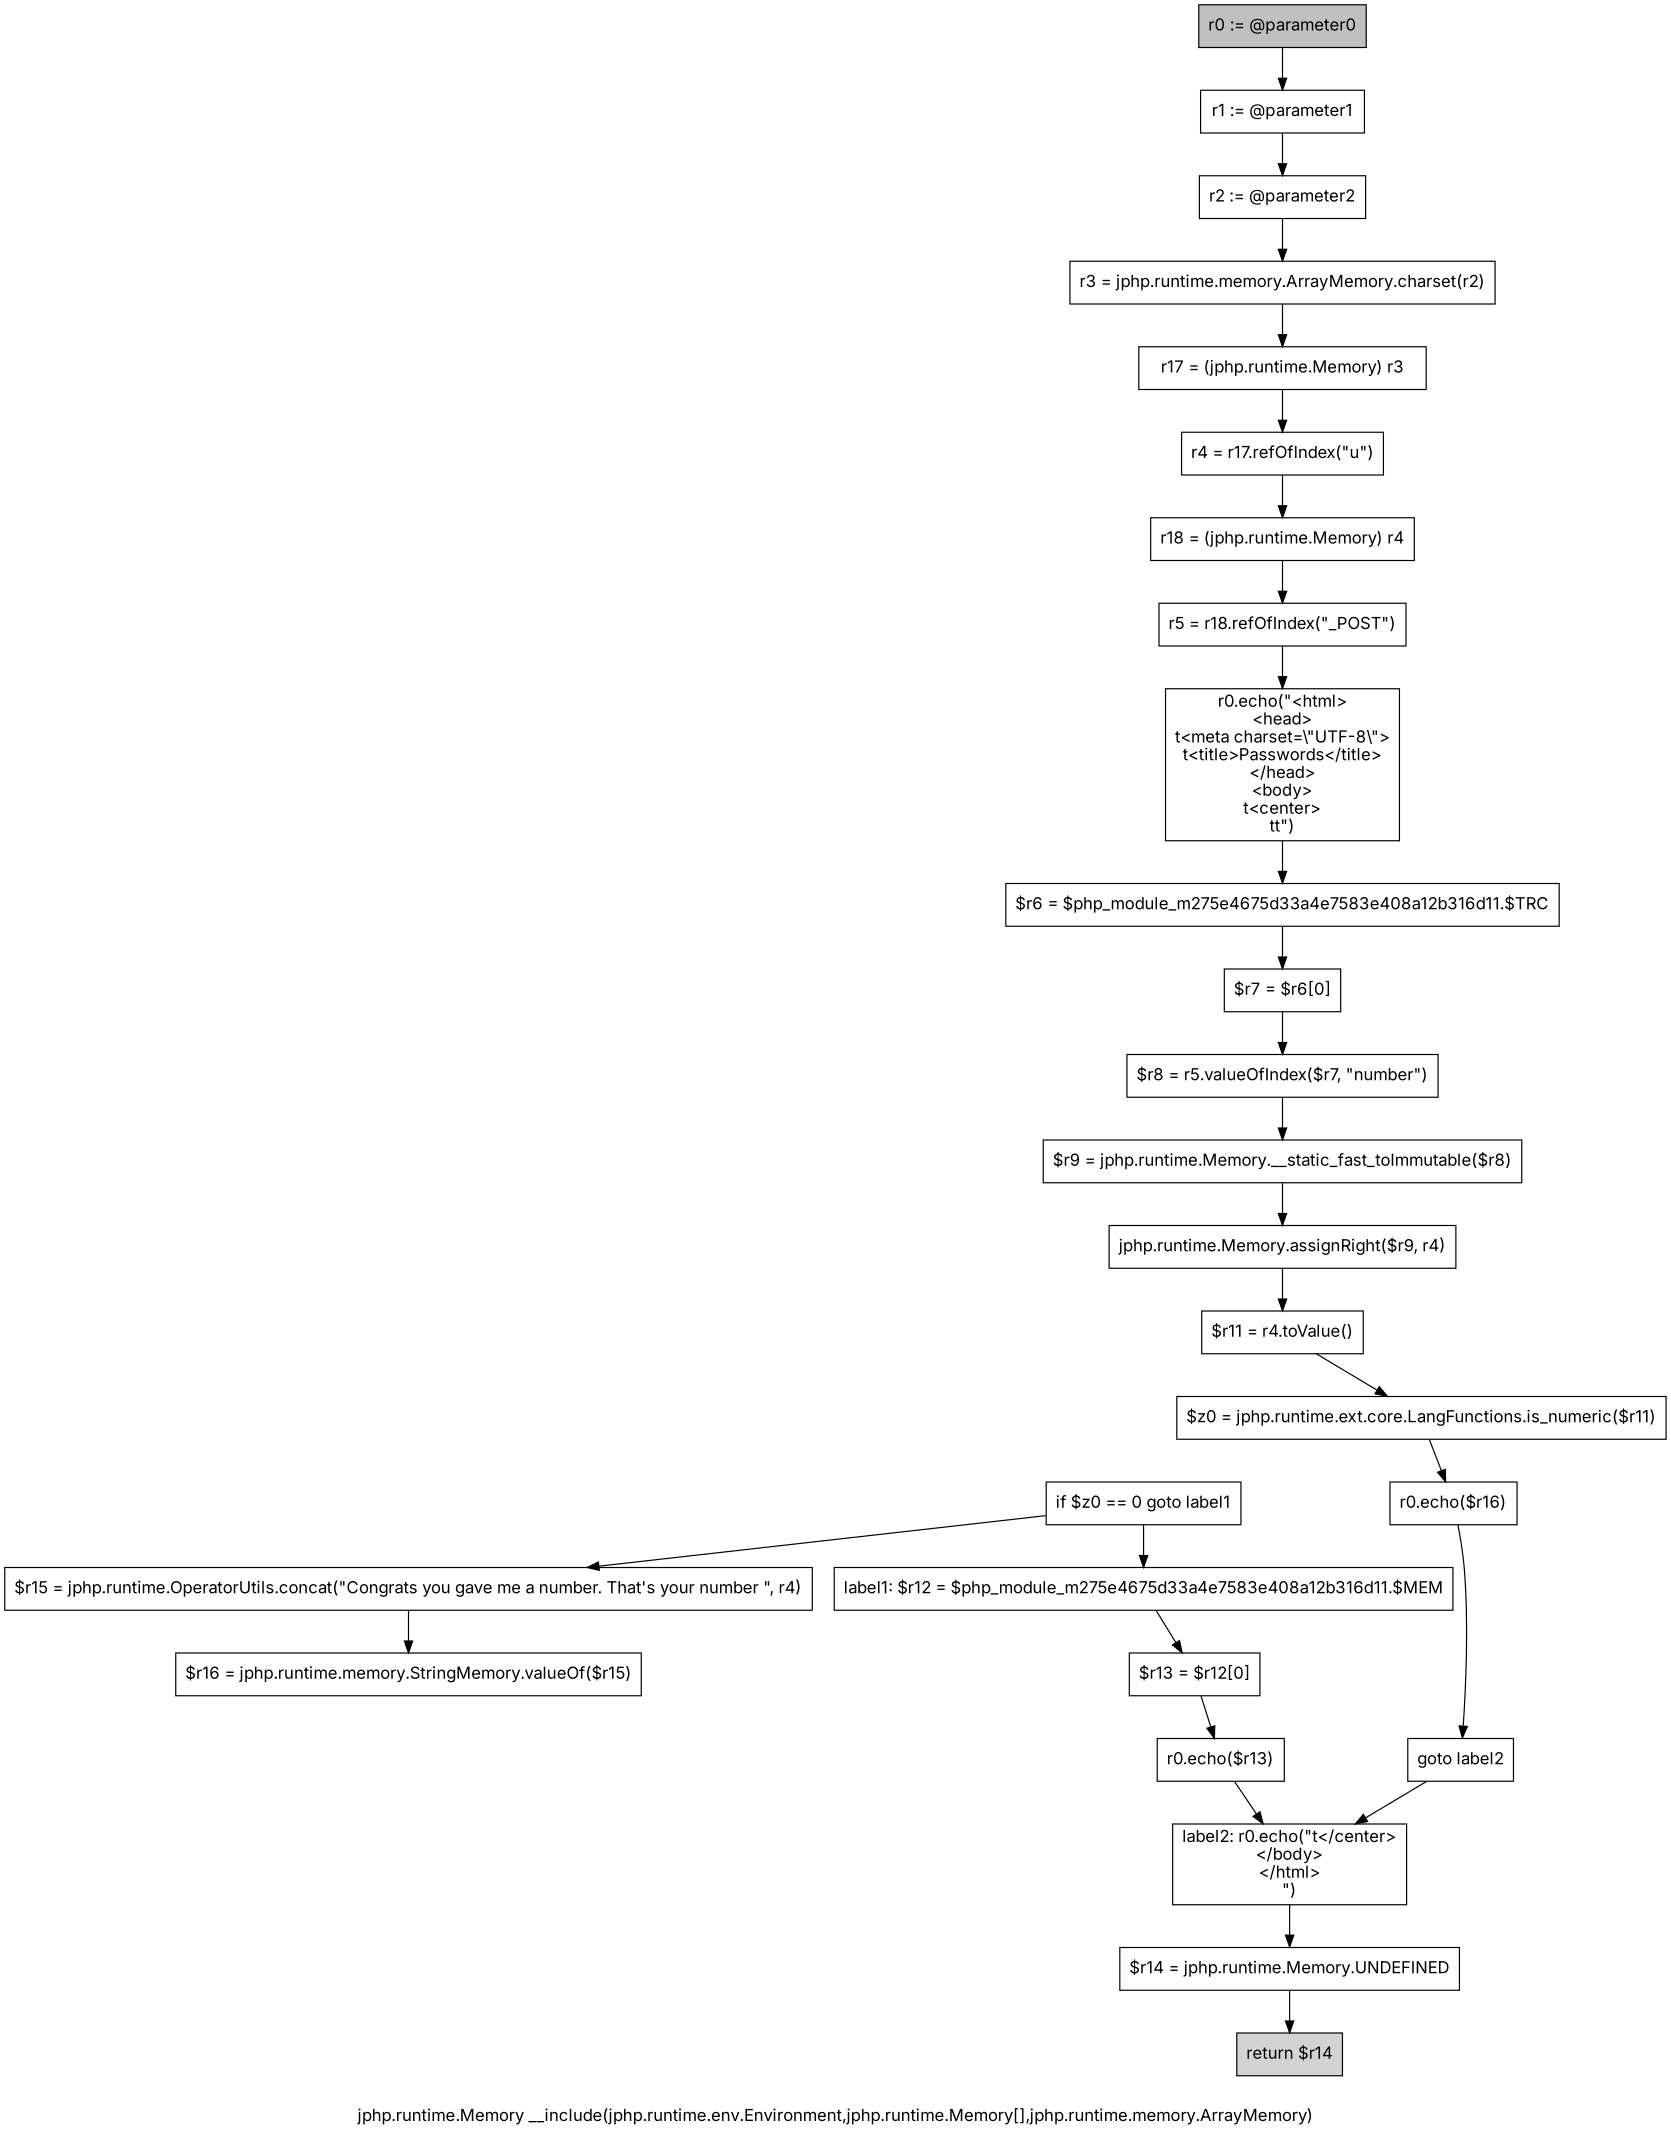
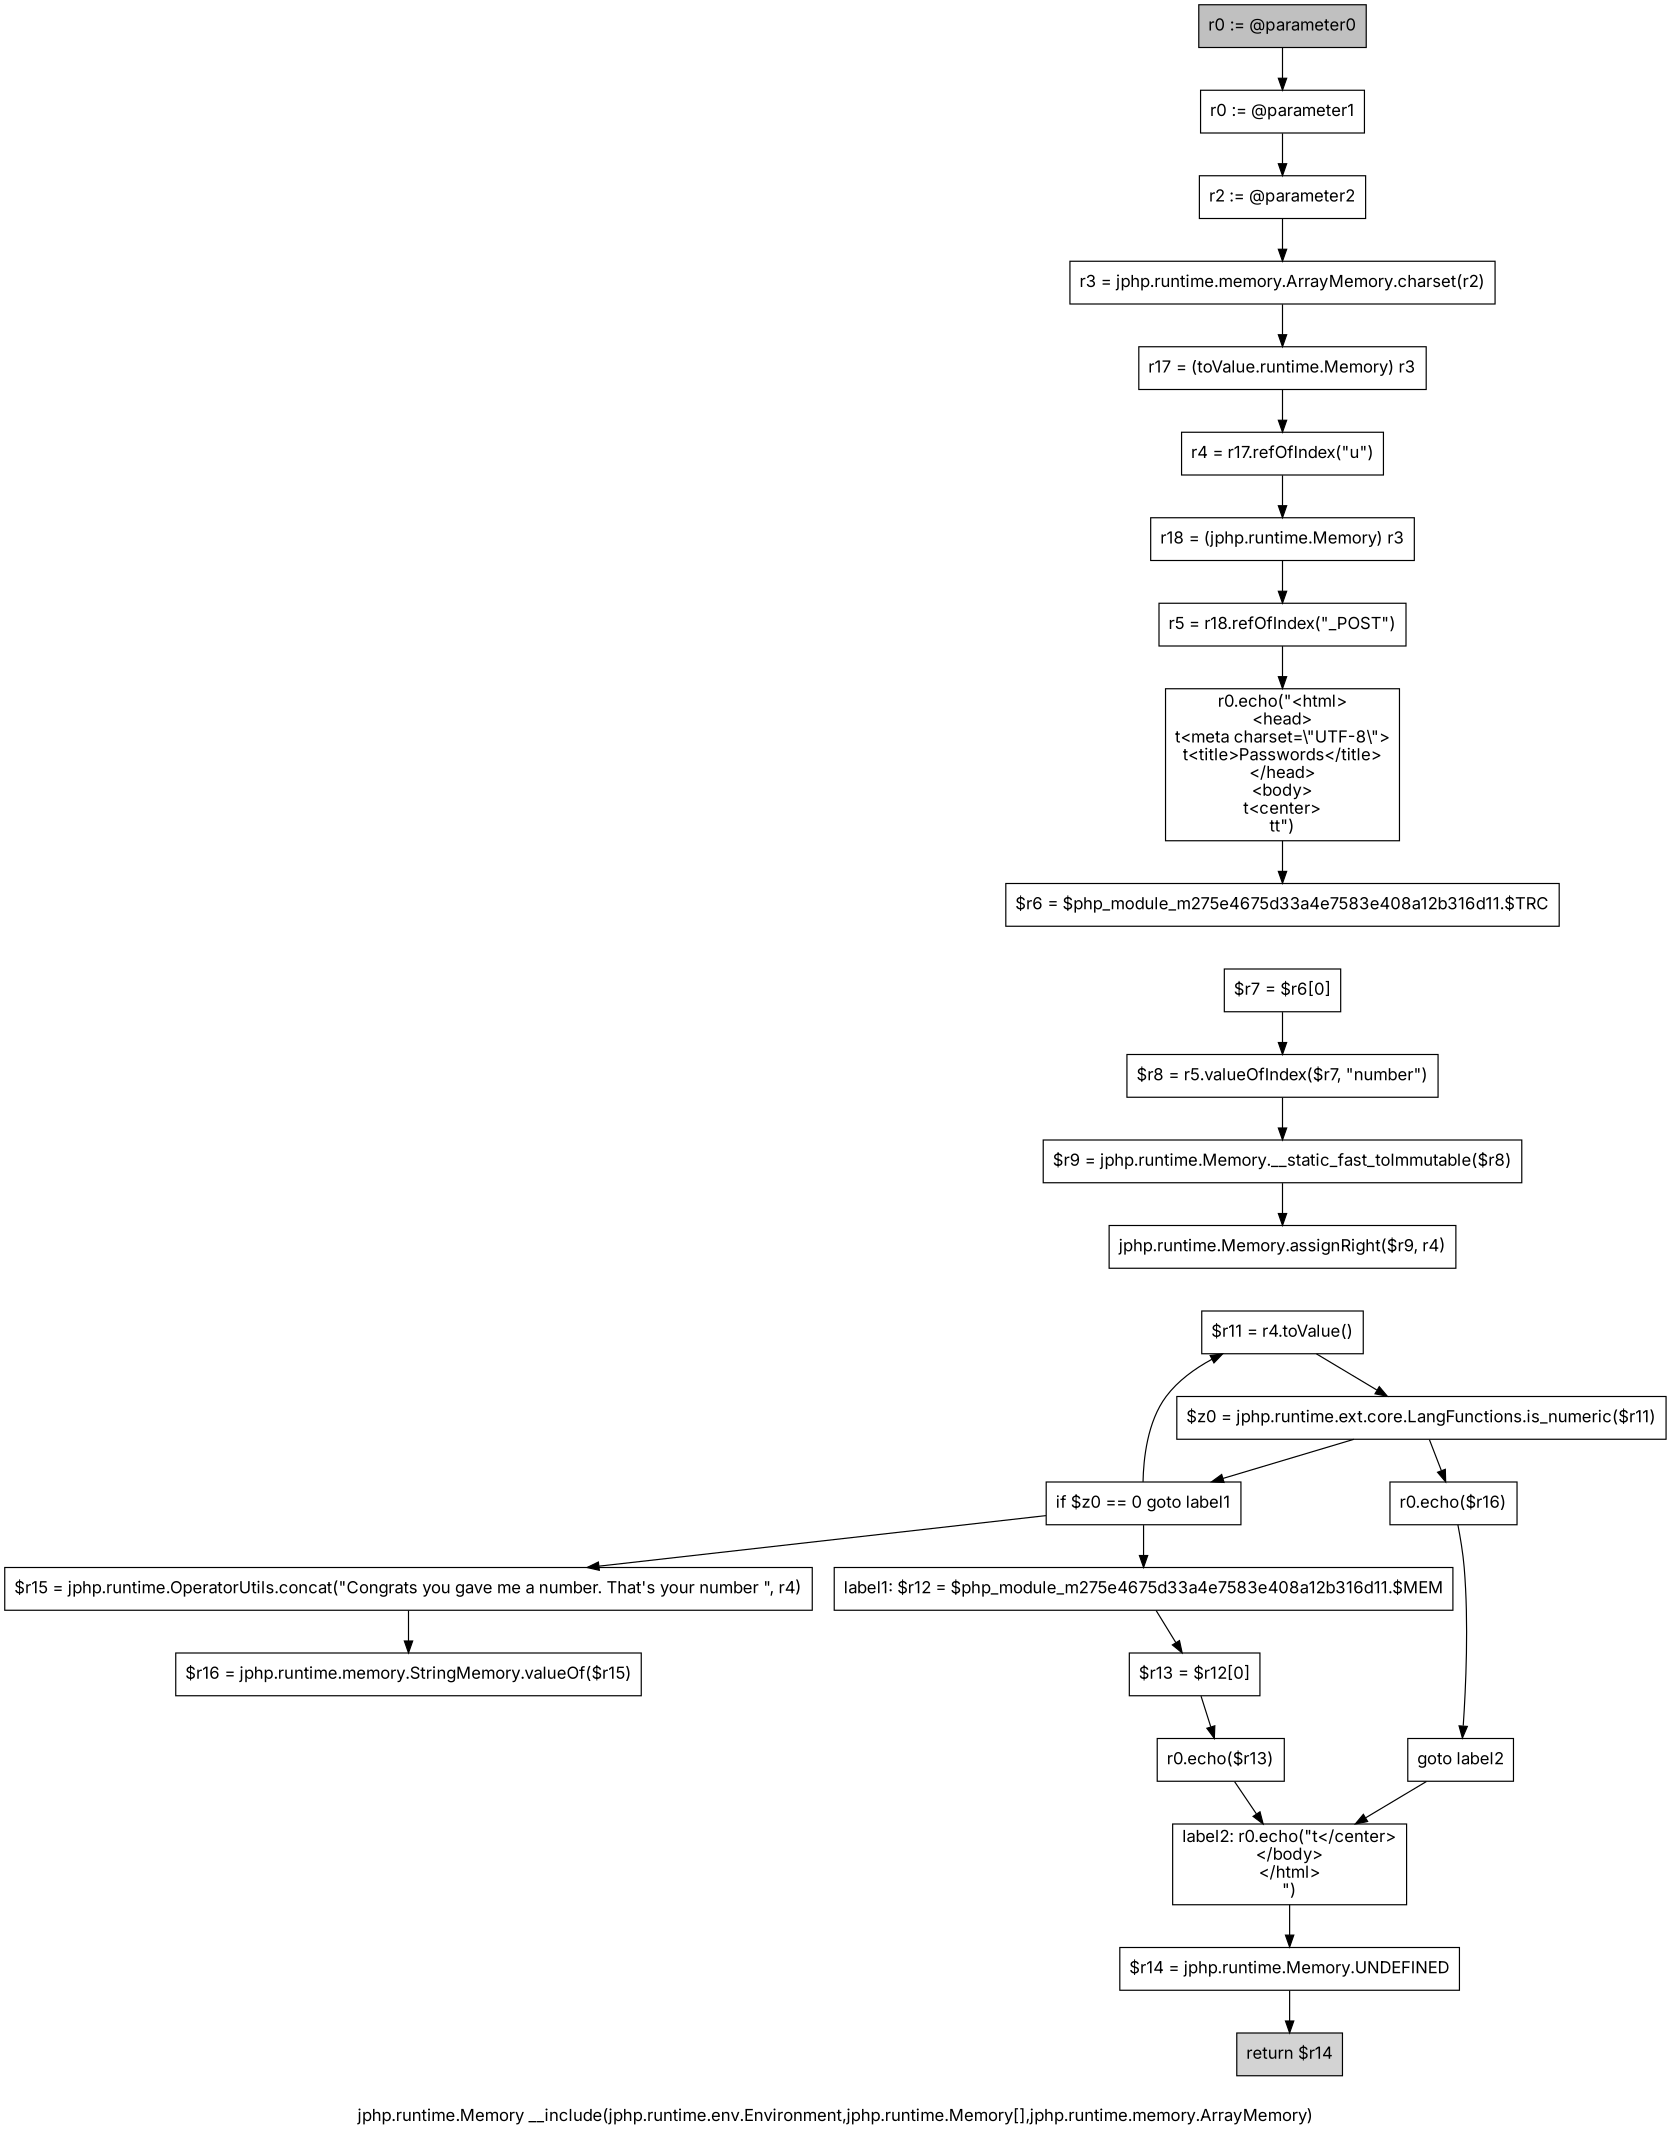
node "r1 := @parameter1": label "r1 := @parameter1" -> "r0 := @parameter1"
node "r17 = (jphp.runtime.Memory) r3": label "r17 = (jphp.runtime.Memory) r3" -> "r17 = (toValue.runtime.Memory) r3"
node "r18 = (jphp.runtime.Memory) r4": label "r18 = (jphp.runtime.Memory) r4" -> "r18 = (jphp.runtime.Memory) r3"
edge "$r6 = $php_module_m275e4675d33a4e7583e408a12b316d11.$TRC" -> "$r7 = $r6[0]": removed
edge "jphp.runtime.Memory.assignRight($r9, r4)" -> "$r11 = r4.toValue()": now "if $z0 == 0 goto label1" -> "$r11 = r4.toValue()"
edge "$z0 = jphp.runtime.ext.core.LangFunctions.is_numeric($r11)" -> "if $z0 == 0 goto label1": added
